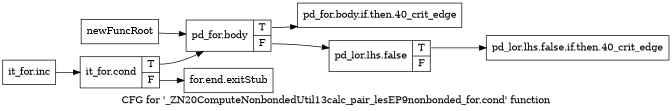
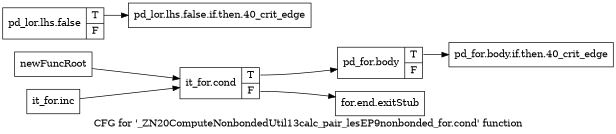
edge "newFuncRoot" -> "pd_for.body": now "newFuncRoot" -> "it_for.cond"
edge "pd_for.body" -> "pd_lor.lhs.false": removed
